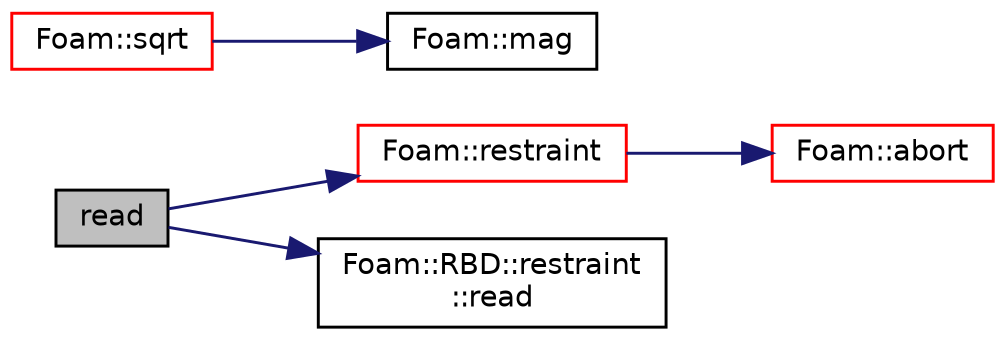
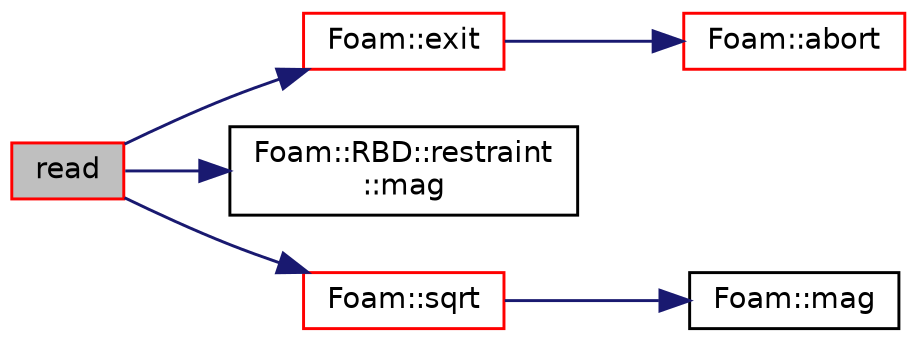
node "Foam::restraint": label "Foam::restraint" -> "Foam::exit"
node "read": color black -> red
edge "read" -> "Foam::sqrt": added
node "Foam::RBD::restraint ::read": label "Foam::RBD::restraint ::read" -> "Foam::RBD::restraint ::mag"
